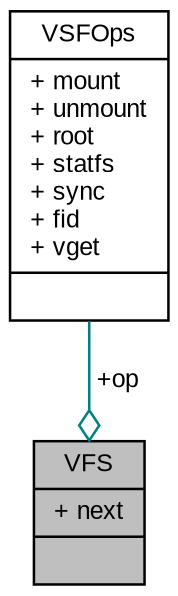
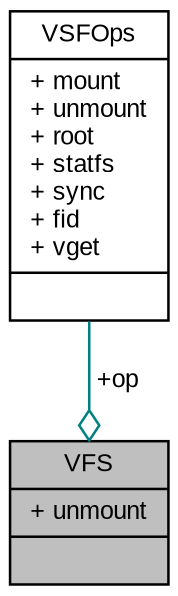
node "VFS": text "+ next" -> "+ unmount"
